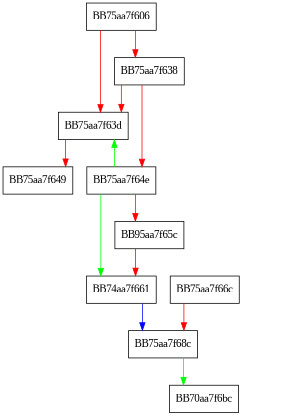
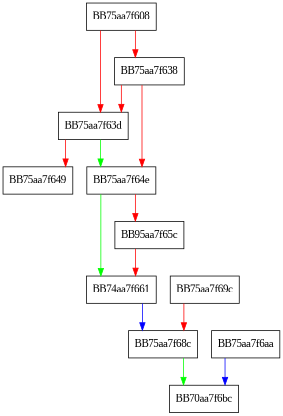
node "BB75aa7f606": label "BB75aa7f606" -> "BB75aa7f608"
edge "BB75aa7f64e" -> "BB75aa7f63d": reversed
node "BB75aa7f66c": label "BB75aa7f66c" -> "BB75aa7f69c"
node "BB75aa7f6aa": added
